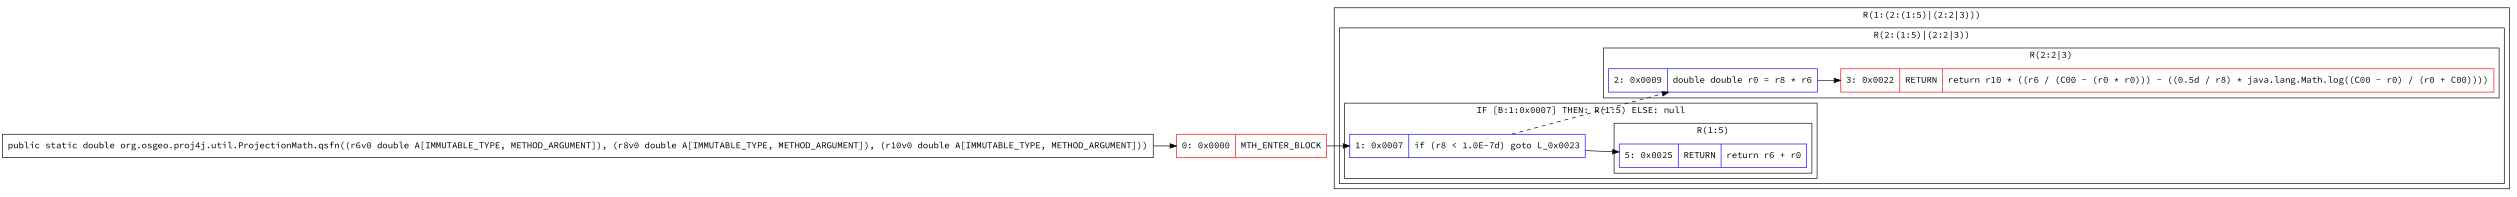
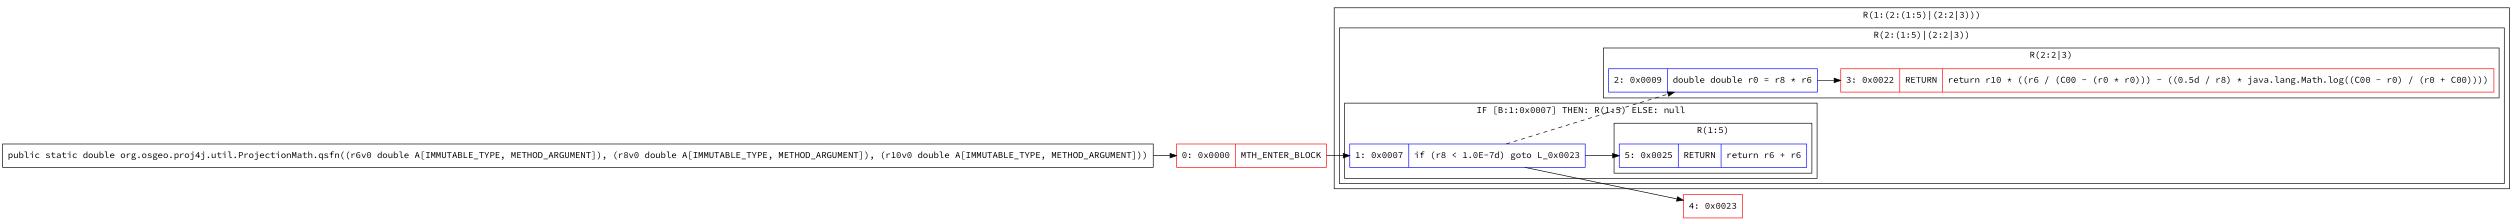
node "5: 0x0025": text "return r6 + r0" -> "return r6 + r6"
node "4: 0x0023": added
